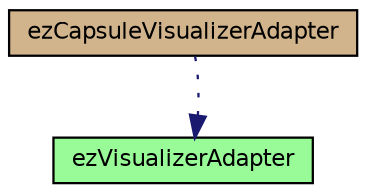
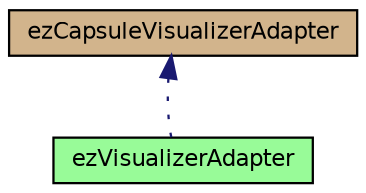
edge "ezCapsuleVisualizerAdapter" -> "ezVisualizerAdapter": reversed
